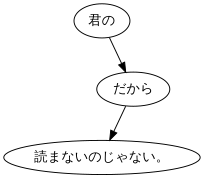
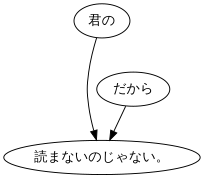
edge "君の" -> "だから": now "君の" -> "読まないのじゃない。"
